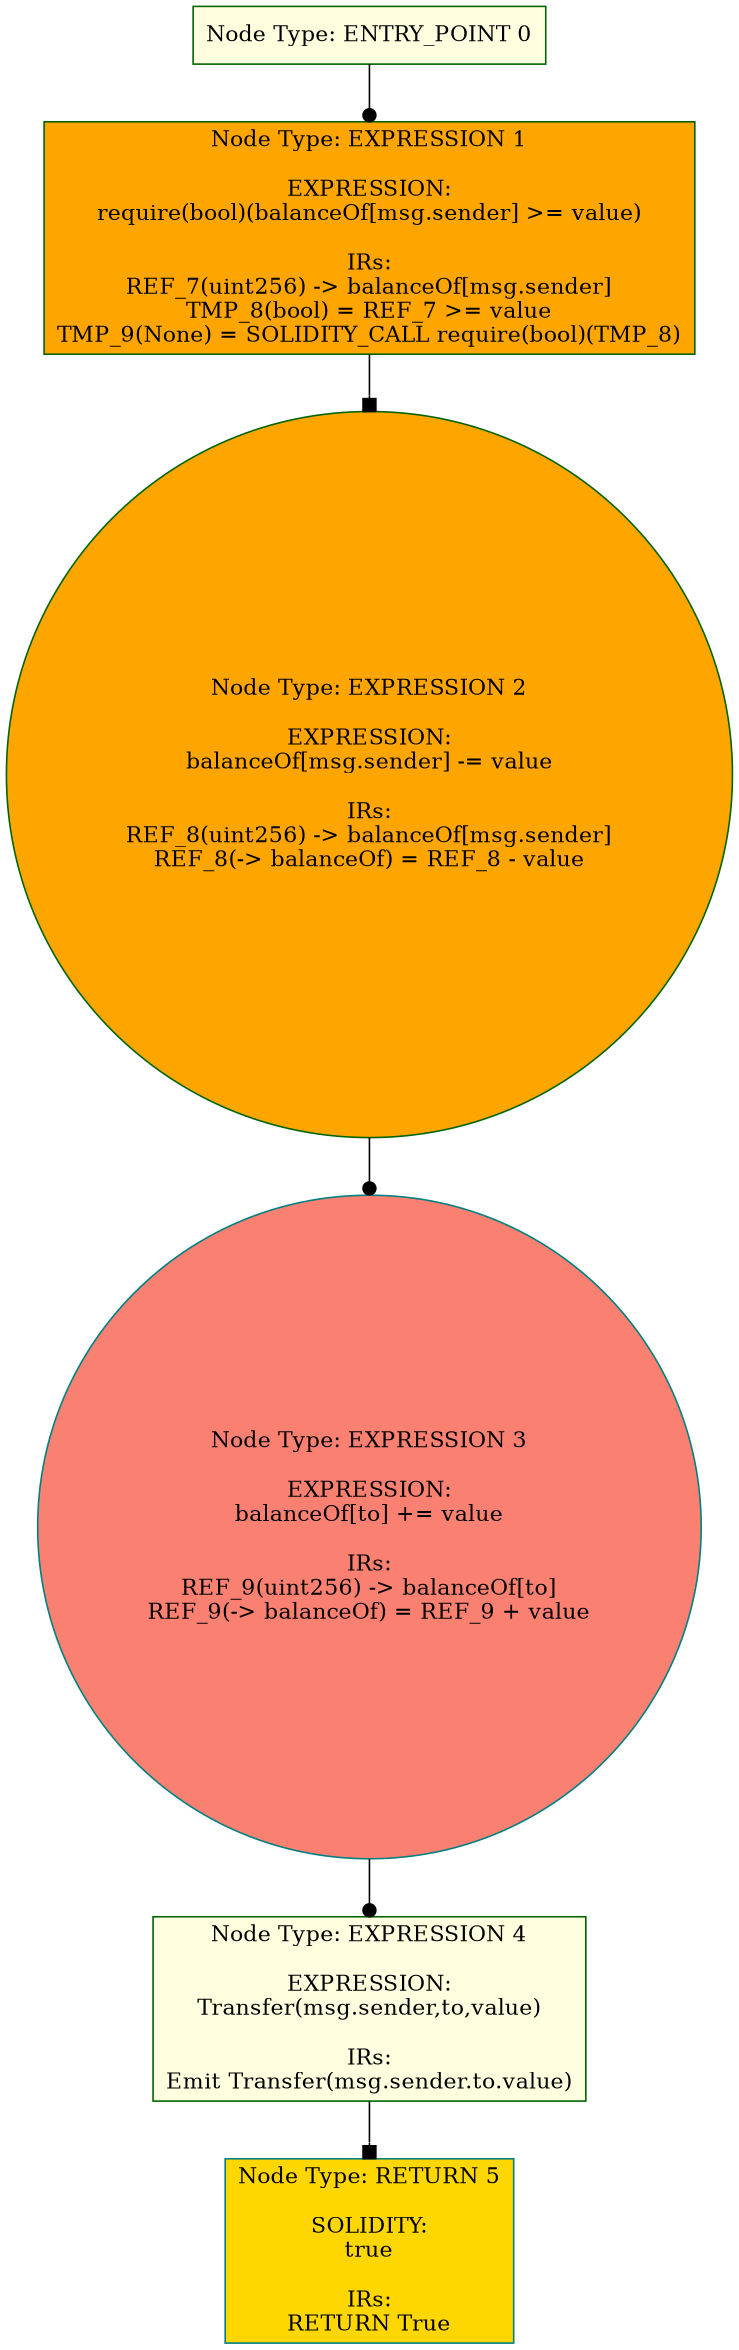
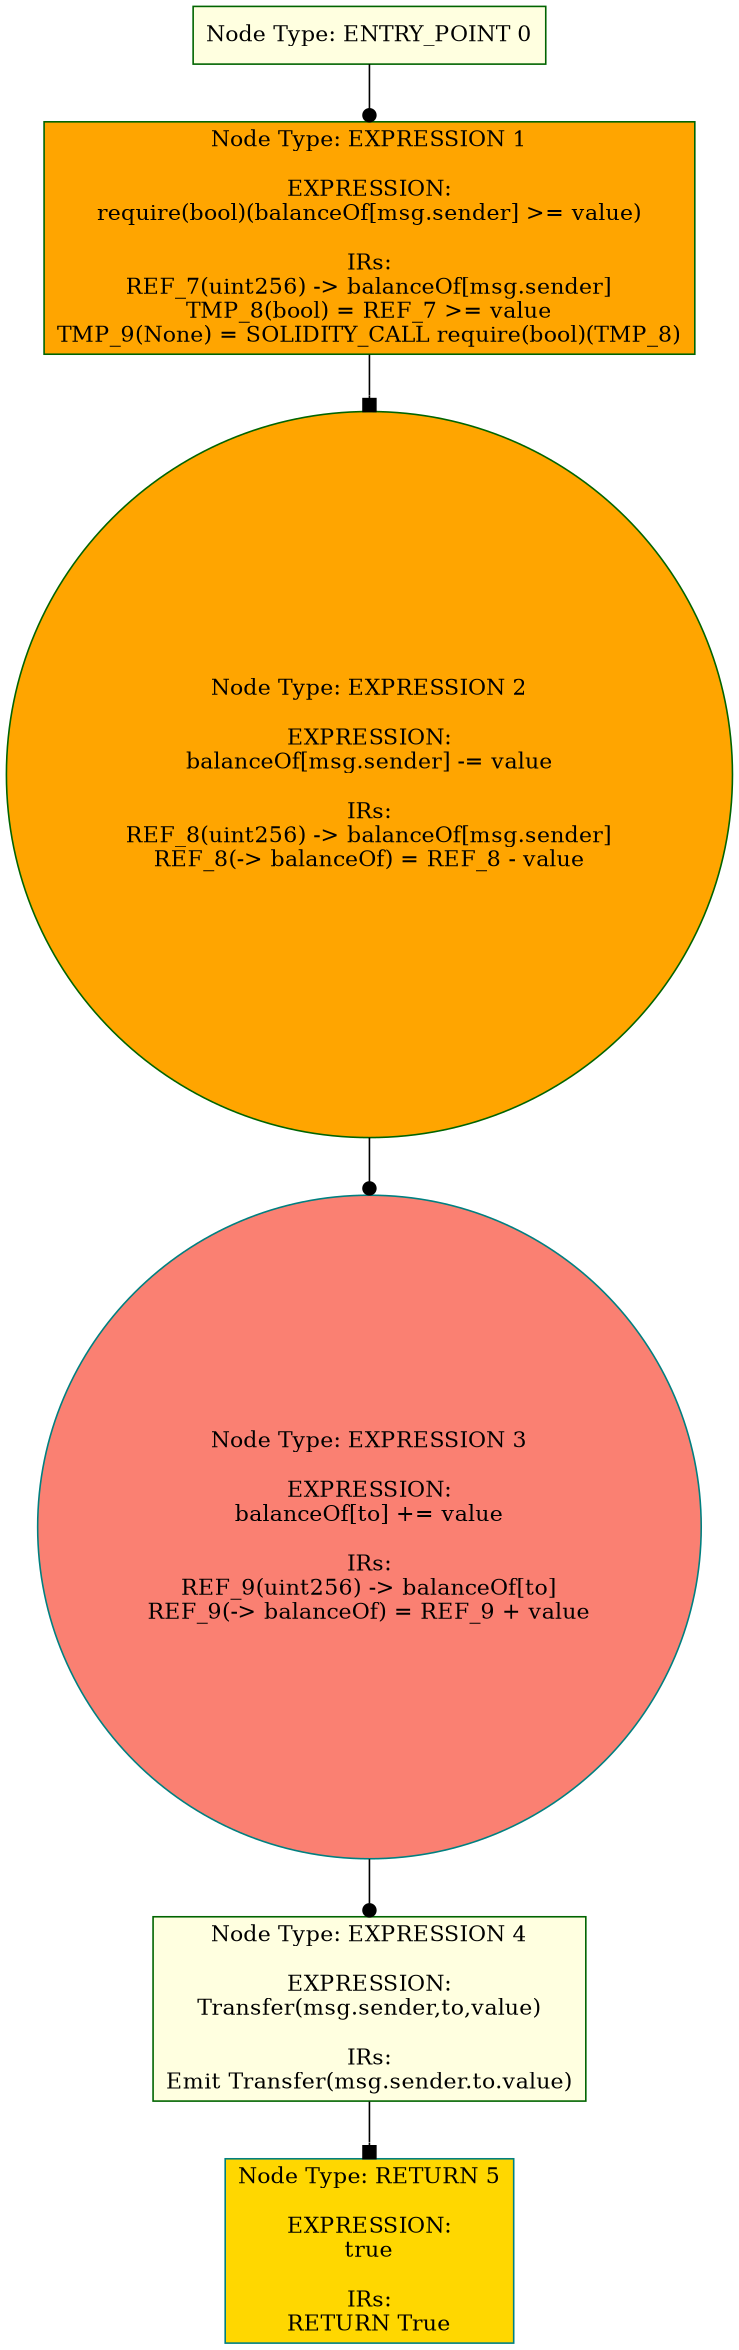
node "Node Type: RETURN 5 SOLIDITY: true IRs: RETURN True": label "Node Type: RETURN 5 SOLIDITY: true IRs: RETURN True" -> "Node Type: RETURN 5 EXPRESSION: true IRs: RETURN True"
